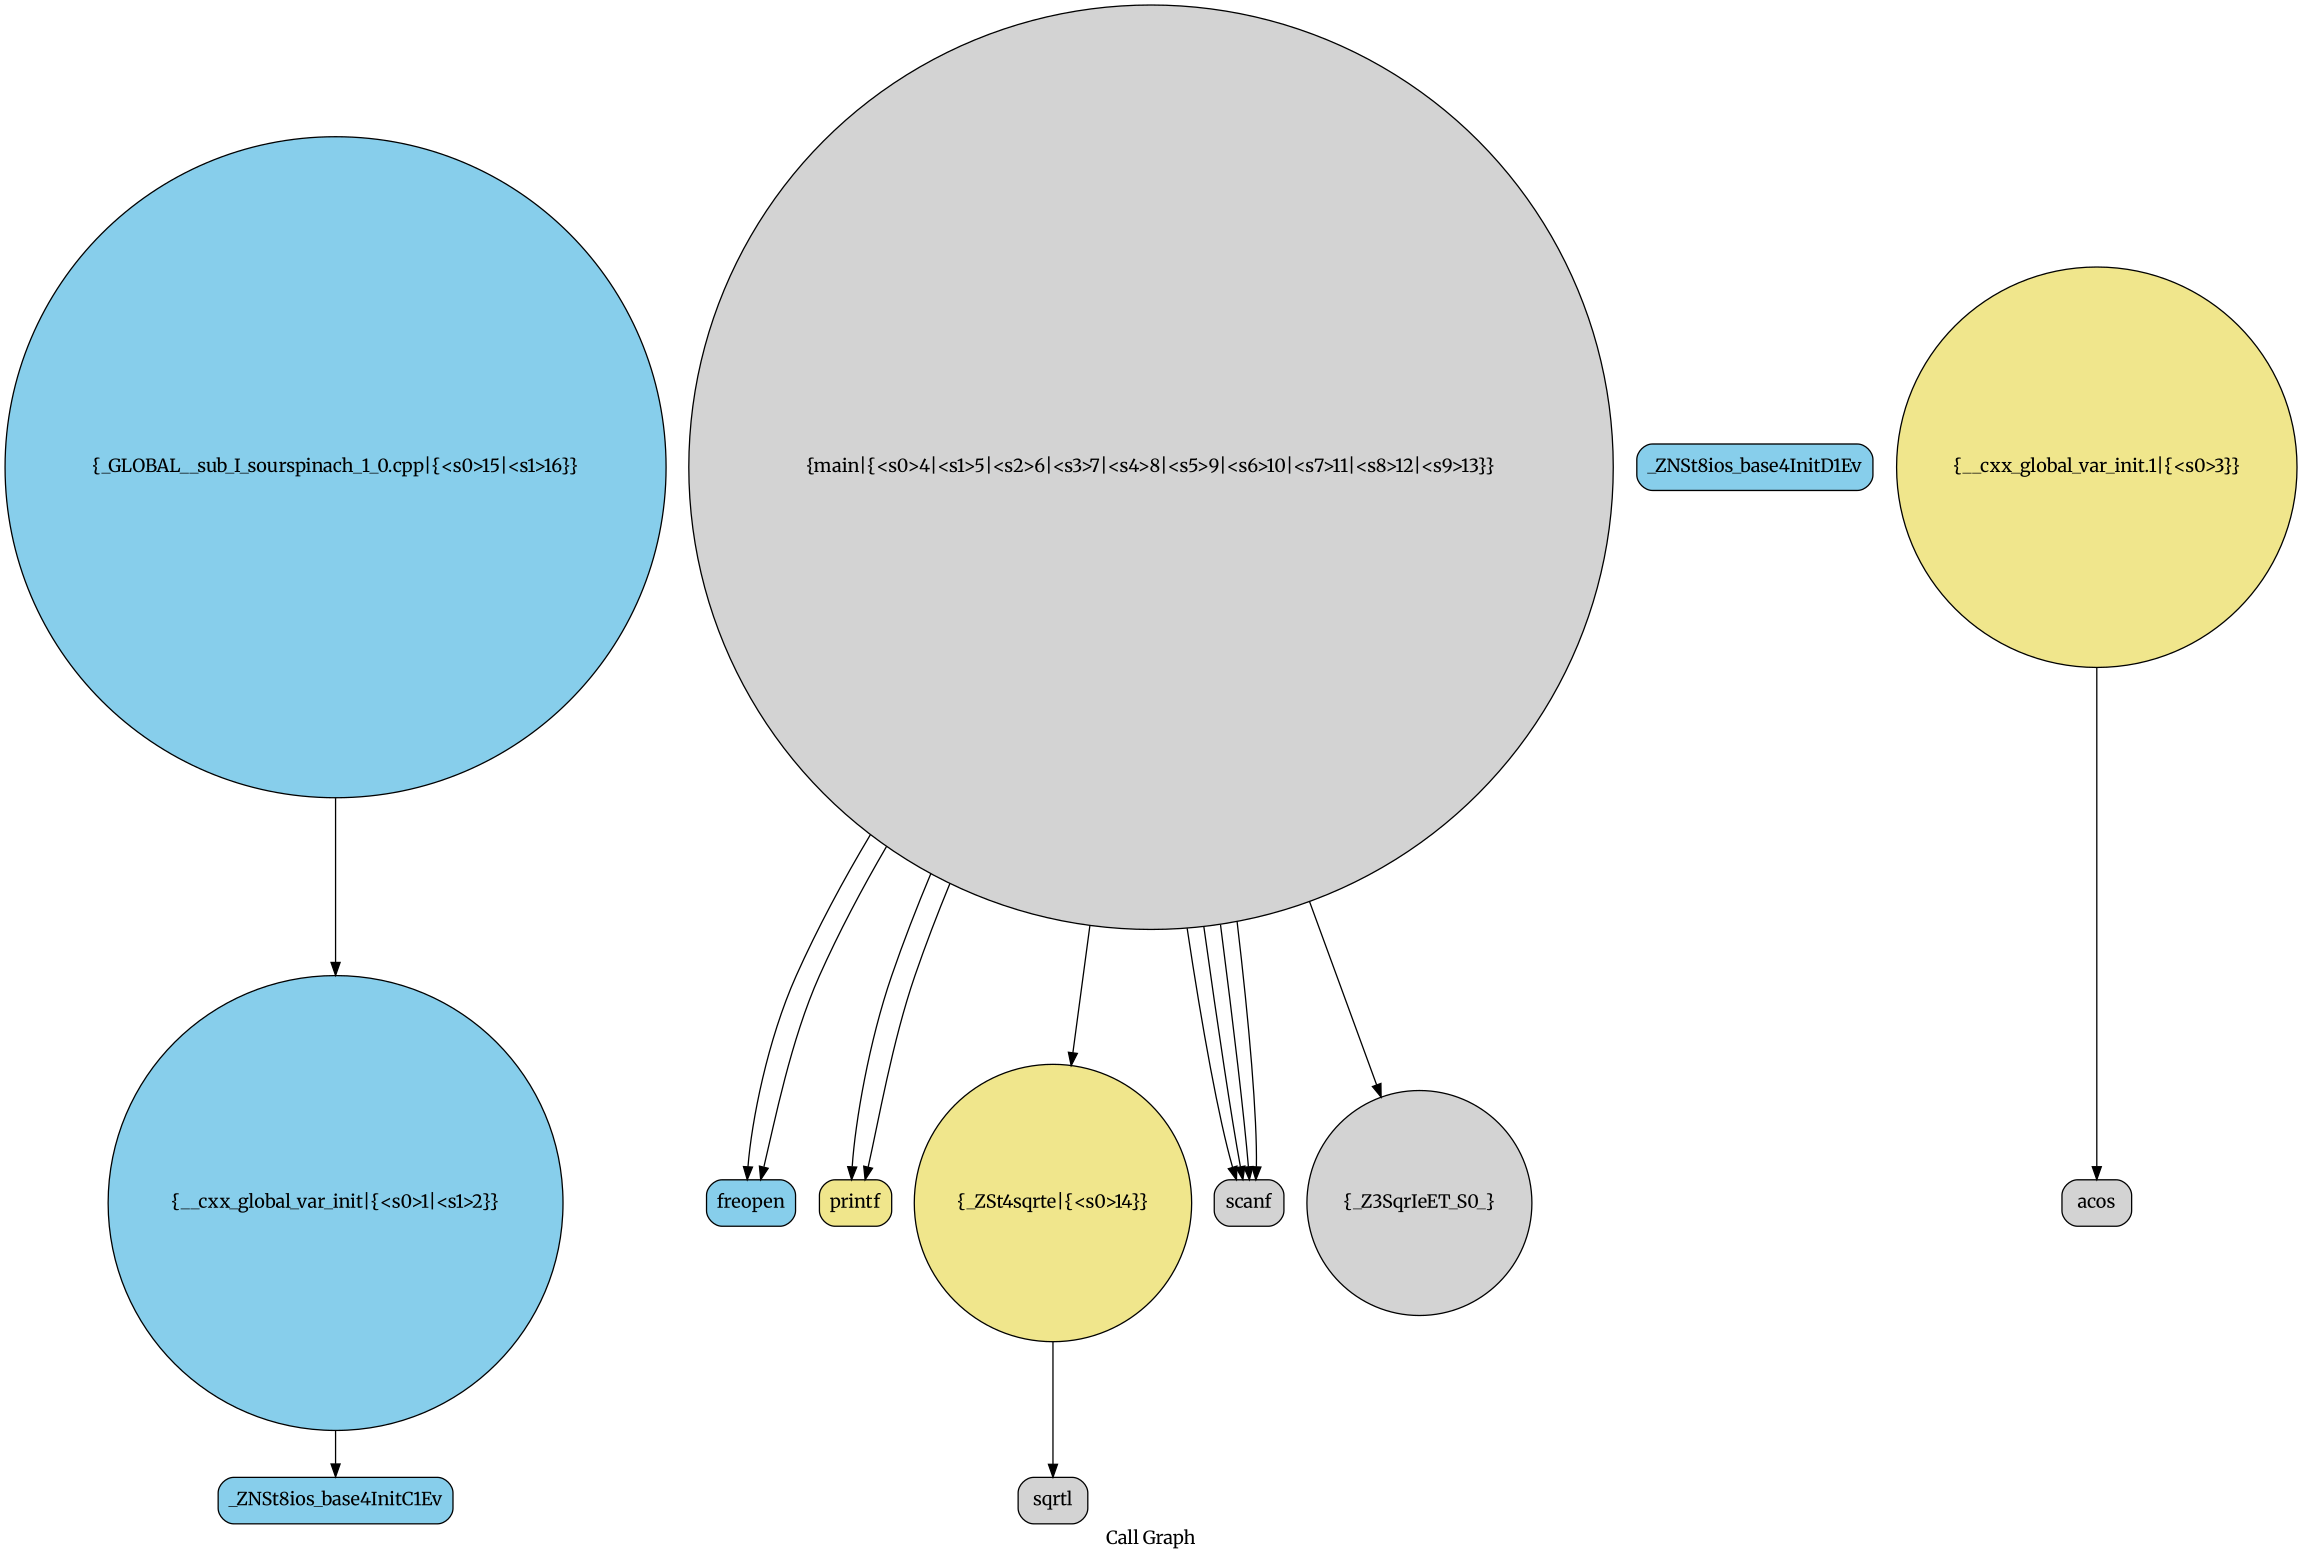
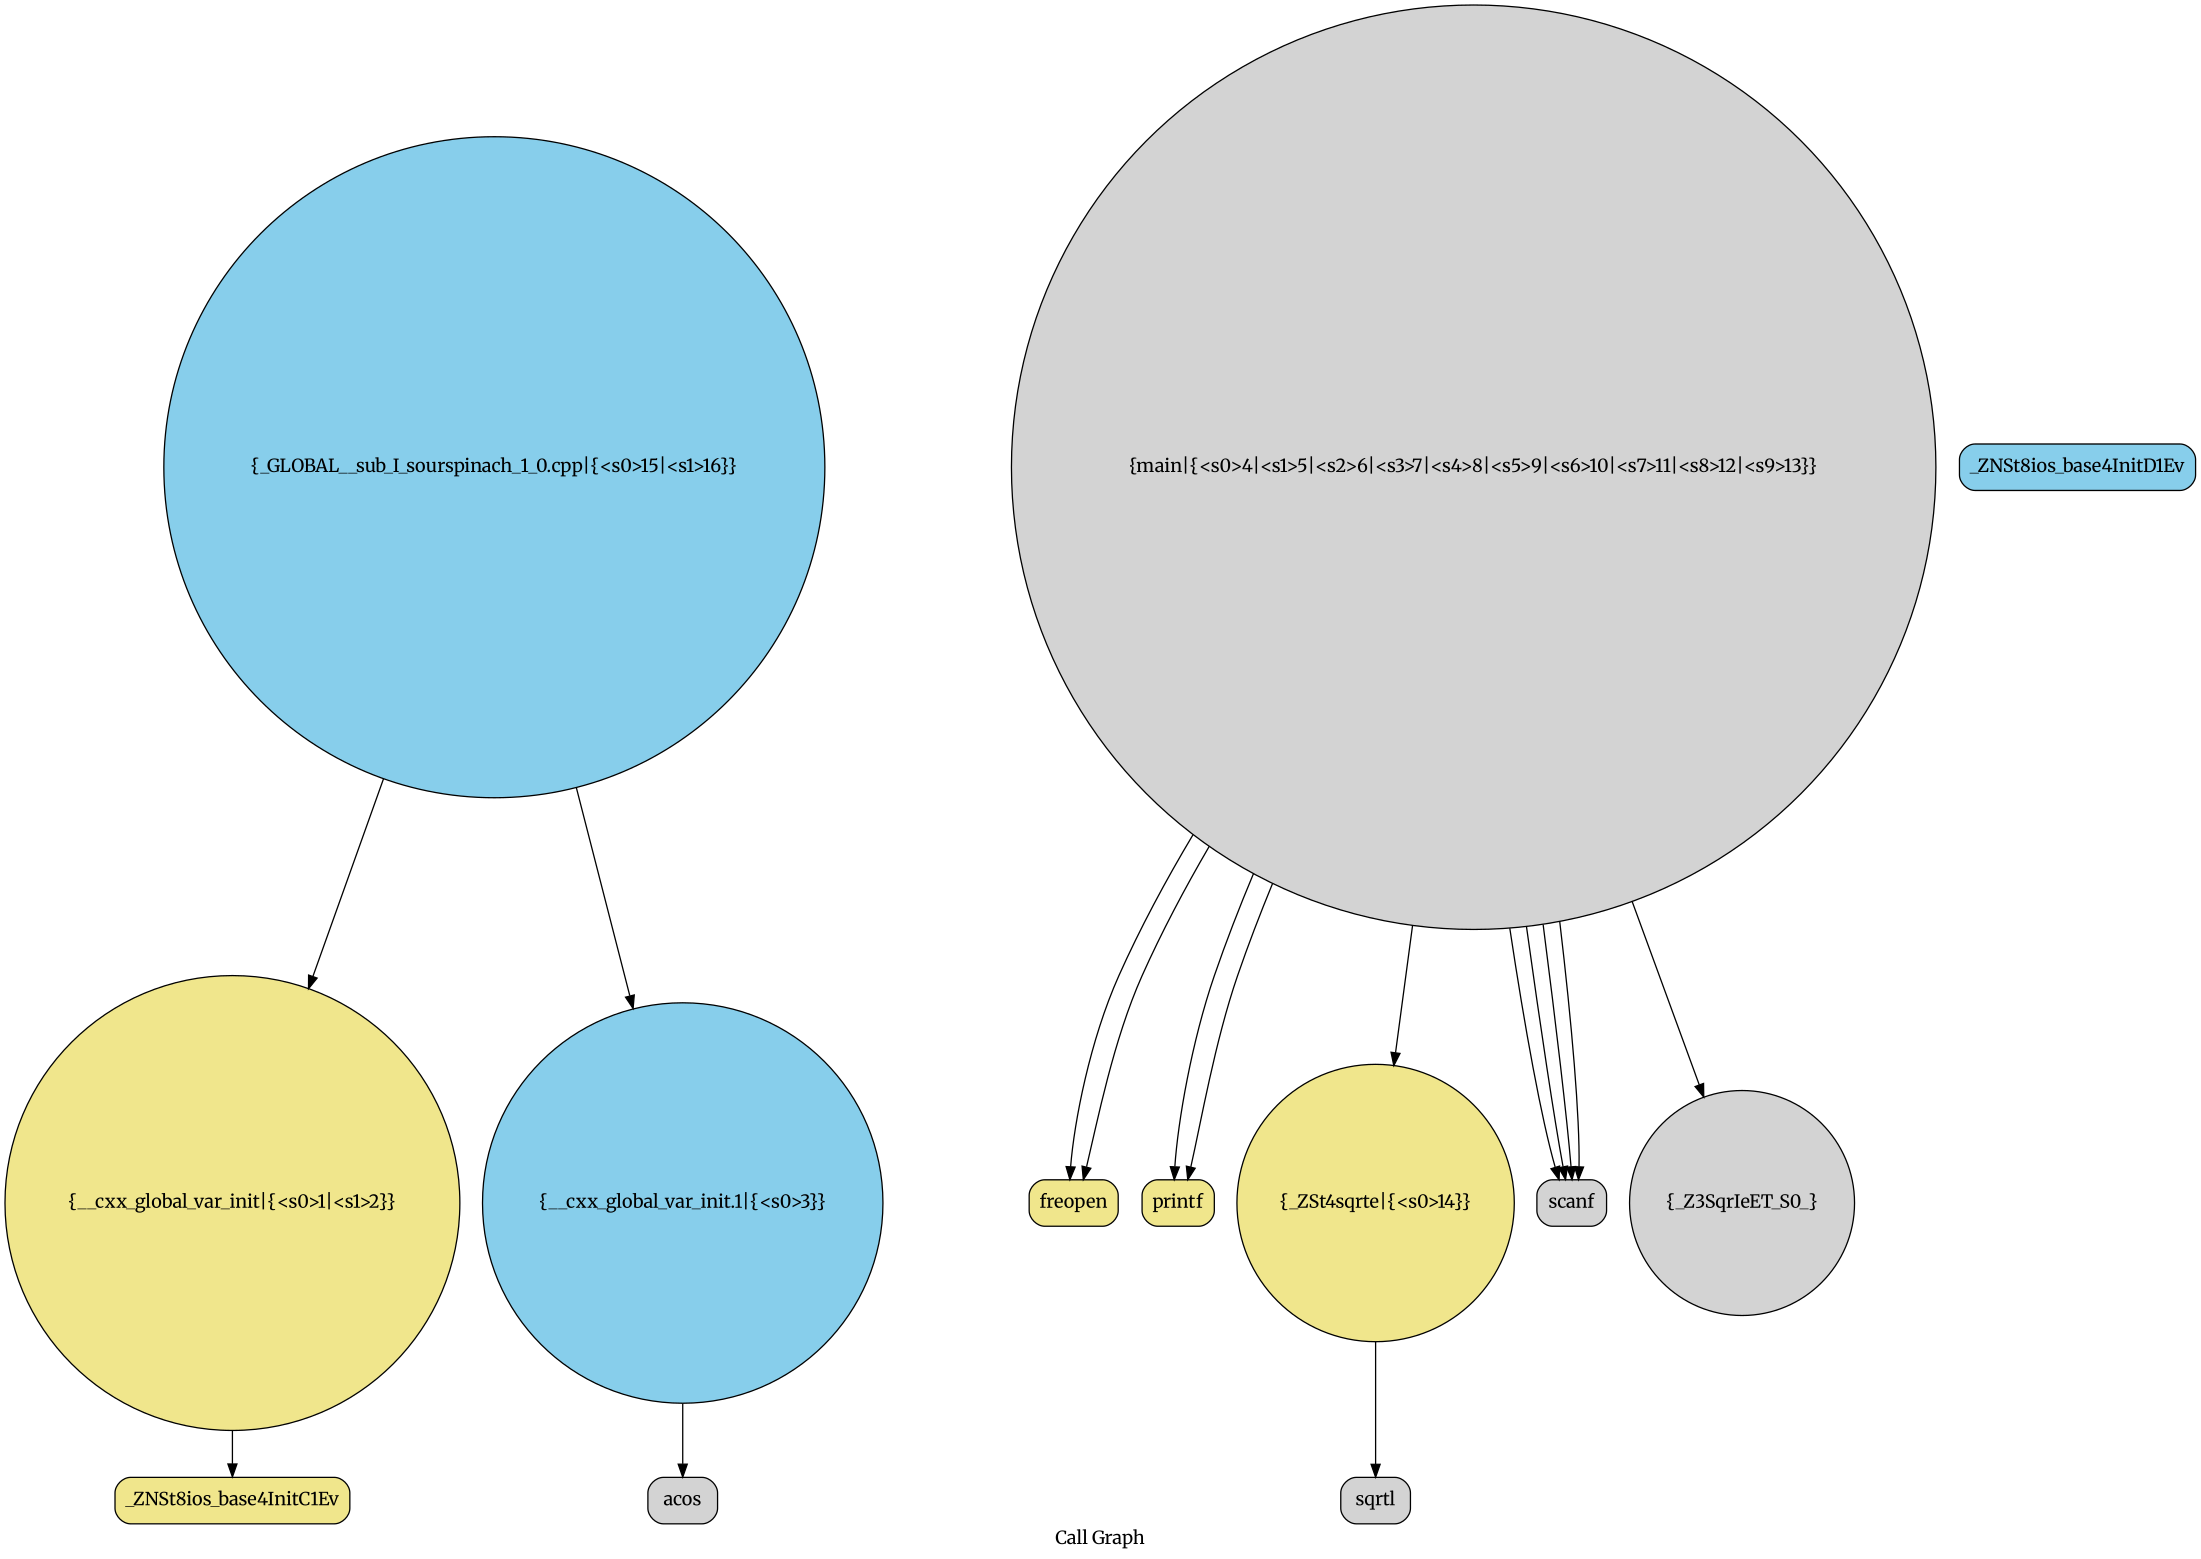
node "{__cxx_global_var_init.1|{<s0>3}}": fillcolor khaki -> skyblue
edge "{_GLOBAL__sub_I_sourspinach_1_0.cpp|{<s0>15|<s1>16}}" -> "{__cxx_global_var_init.1|{<s0>3}}": added
node "{__cxx_global_var_init|{<s0>1|<s1>2}}": fillcolor skyblue -> khaki
node "freopen": fillcolor skyblue -> khaki
node "_ZNSt8ios_base4InitC1Ev": fillcolor skyblue -> khaki
